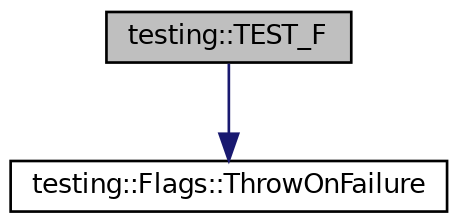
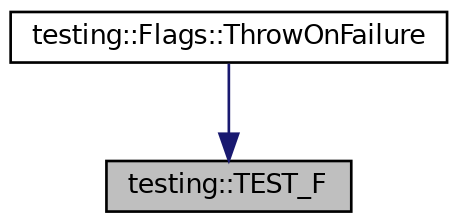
edge "testing::TEST_F" -> "testing::Flags::ThrowOnFailure": reversed
